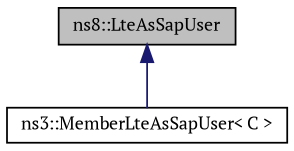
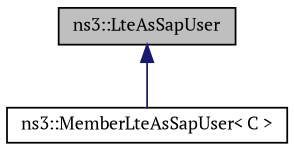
node "ns8::LteAsSapUser": label "ns8::LteAsSapUser" -> "ns3::LteAsSapUser"
